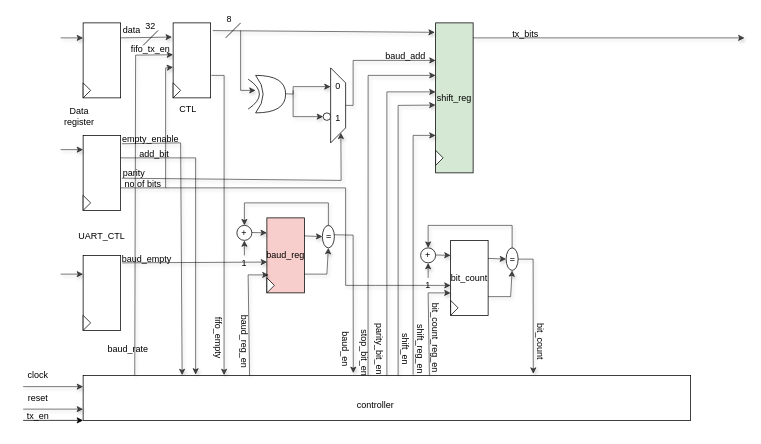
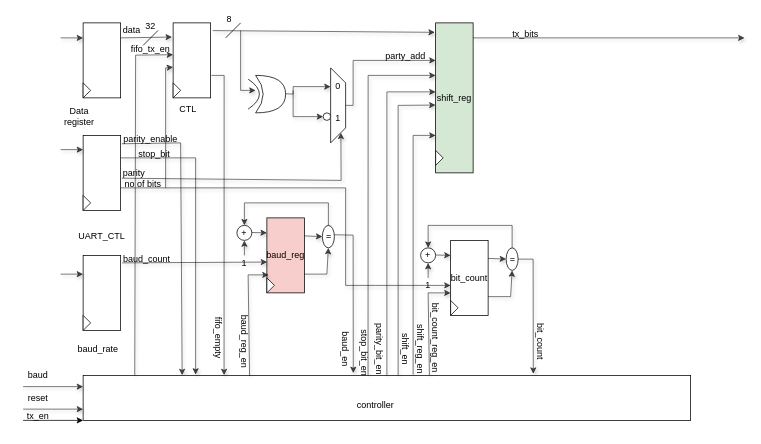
node "baud_add": label "baud_add" -> "party_add"
node "empty_enable": label "empty_enable" -> "parity_enable"
node "add_bit": label "add_bit" -> "stop_bit"
node "baud_empty": label "baud_empty" -> "baud_count"
node "baud_rate": moved (128, 349) -> (98, 349)
node "clock": label "clock" -> "baud"
